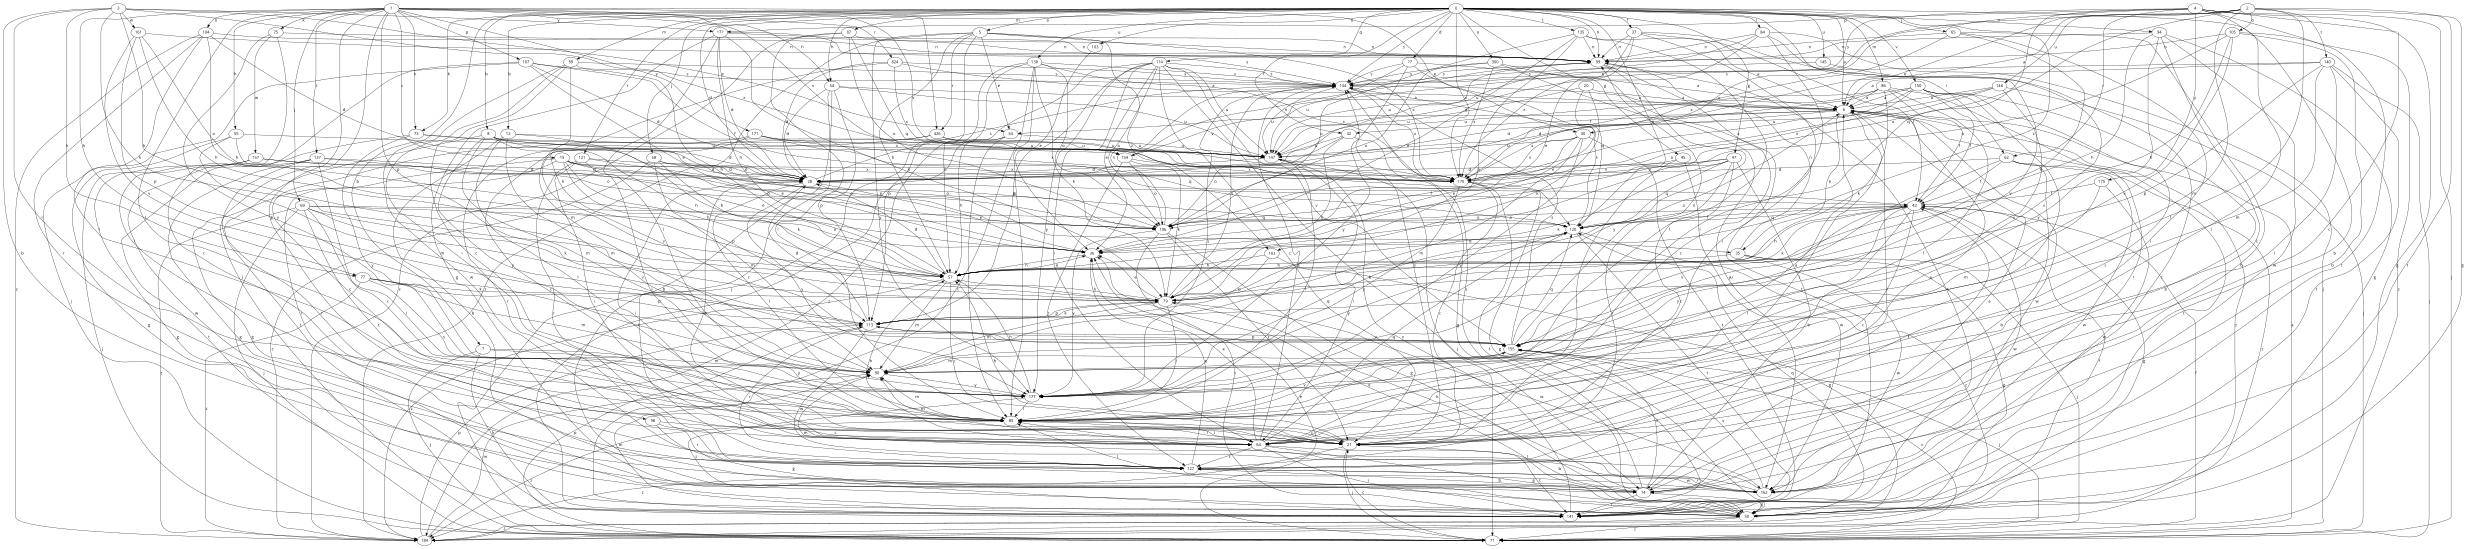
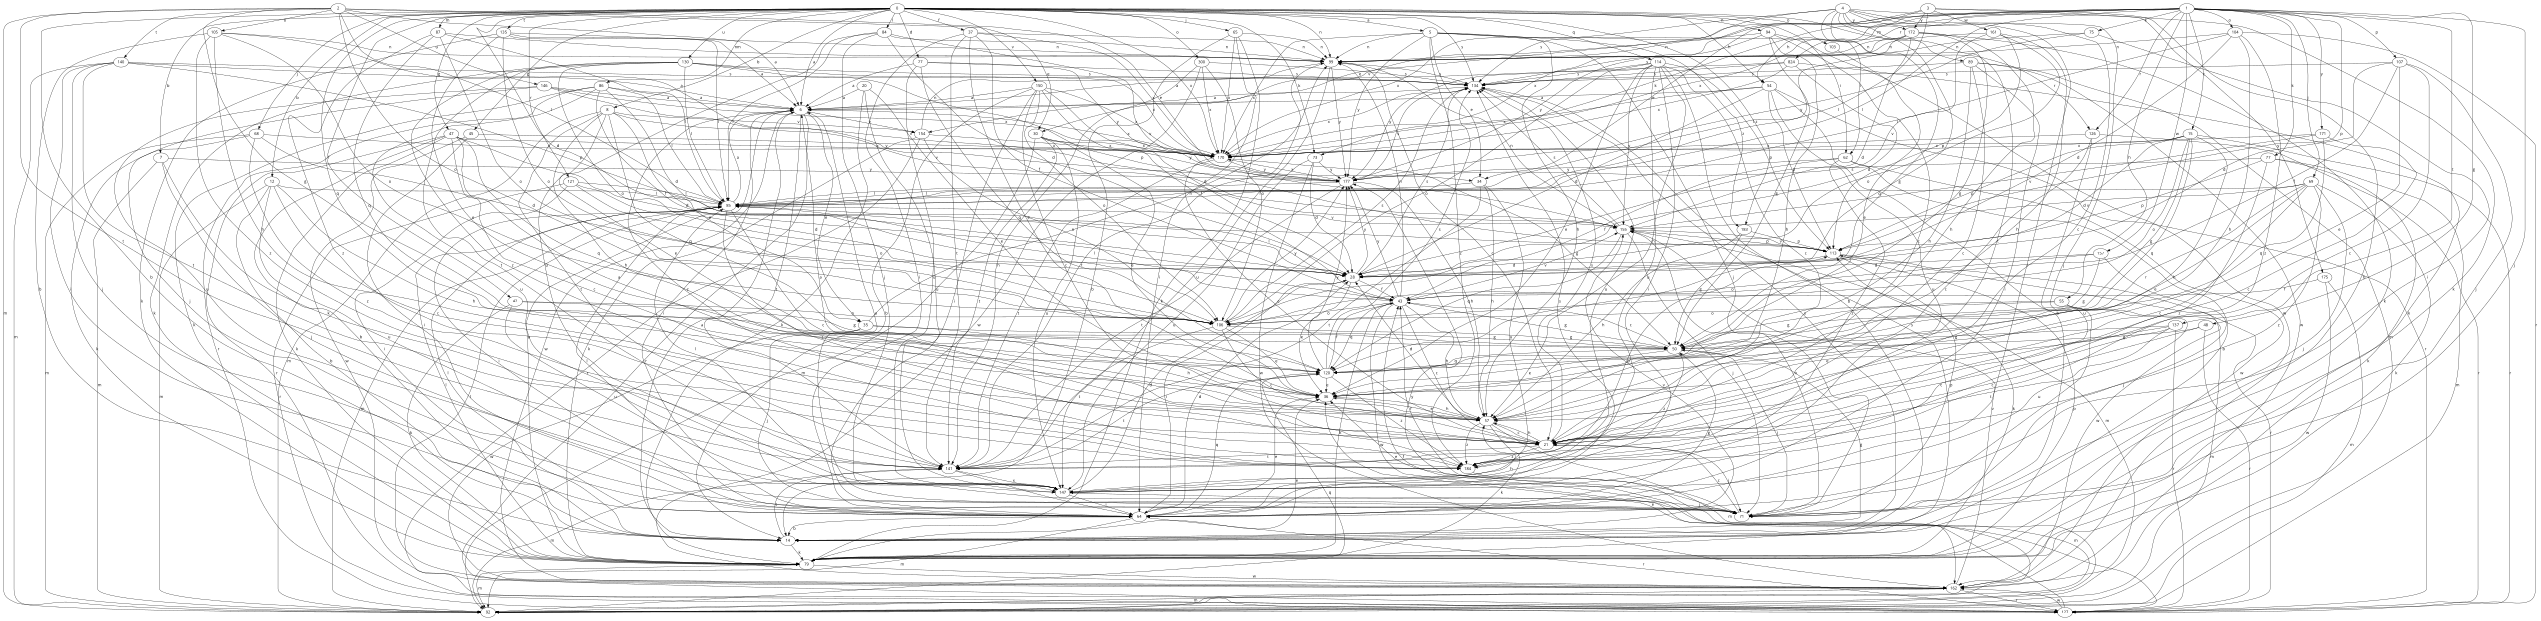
edge "4" -> "172": label "p" -> "y"
node "145": removed
edge "75" -> "157": now "1" -> "157"
edge "54" -> "170": added, label "x"
edge "6" -> "42": removed, label "f"
node "426": label "426" -> "126"
edge "171" -> "147": removed, label "u"
edge "137" -> "28": removed, label "d"
edge "177" -> "170": added, label "x"
edge "62" -> "28": removed, label "d"
edge "43" -> "99": added, label "n"
edge "3" -> "77": removed, label "k"
edge "69" -> "120": label "q" -> "r"
edge "3" -> "57": removed, label "h"
edge "300" -> "162": label "u" -> "w"
edge "300" -> "141": label "t" -> "h"
edge "8" -> "120": added, label "q"
edge "106" -> "36": added, label "e"
edge "50" -> "43": label "f" -> "c"
node "90": label "90" -> "92"
edge "12" -> "21": added, label "c"
node "98": label "98" -> "48"
edge "127" -> "14": removed, label "b"
edge "64" -> "141": reversed
